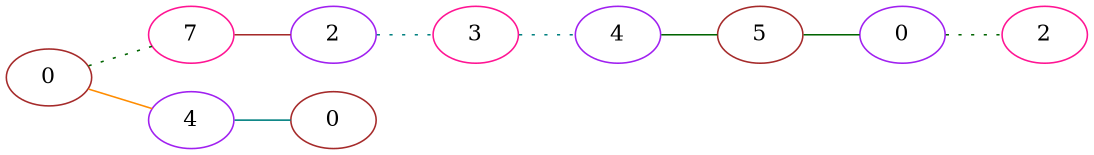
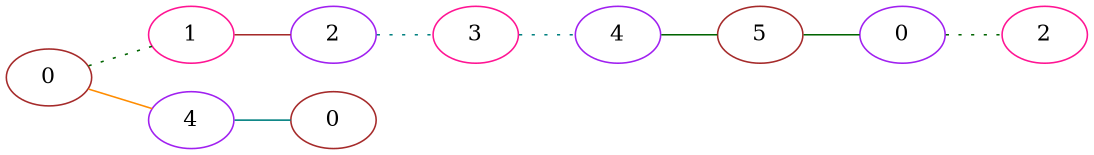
node "7": label "7" -> "1"
